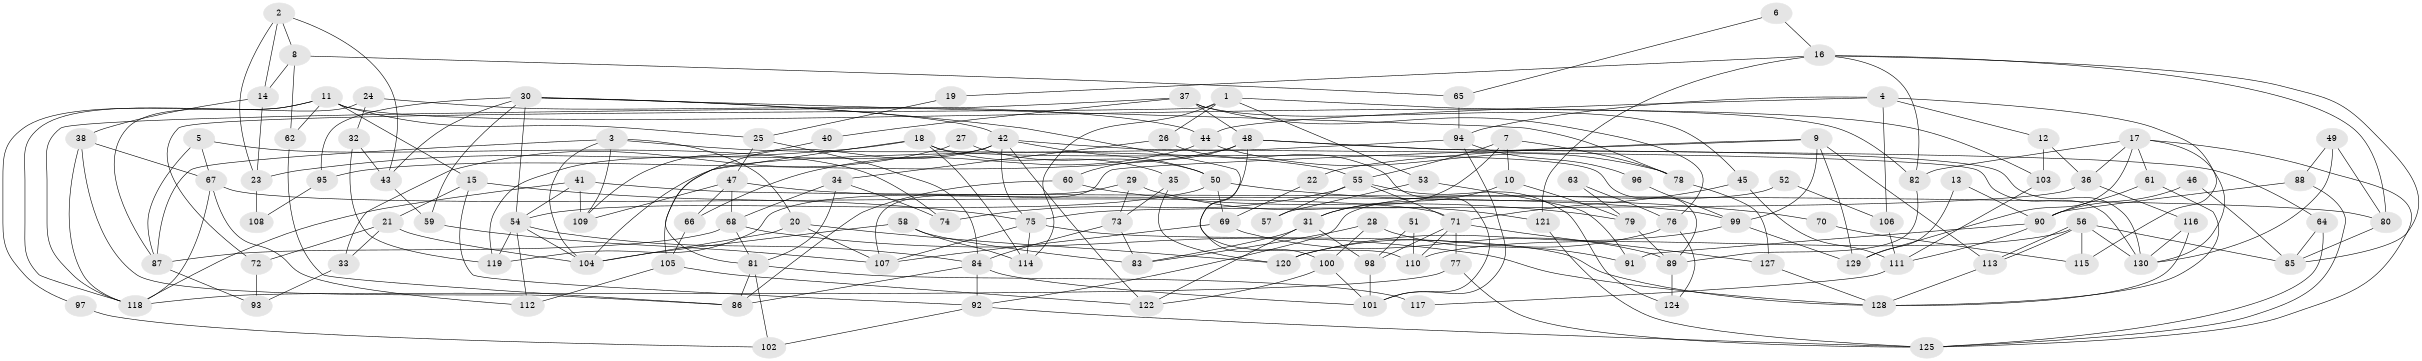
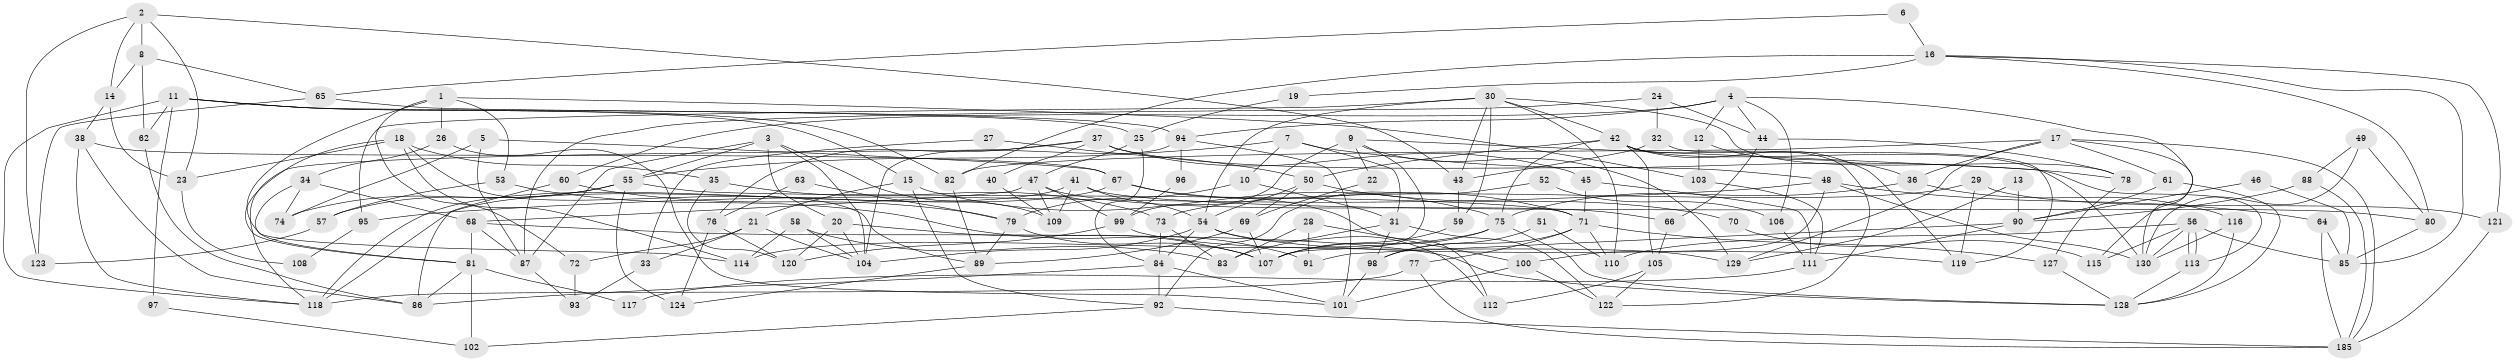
edge "48" -- "60": now "4" -- "60"
edge "79" -- "107": added
node "123": added
node "125": label "125" -> "185"
